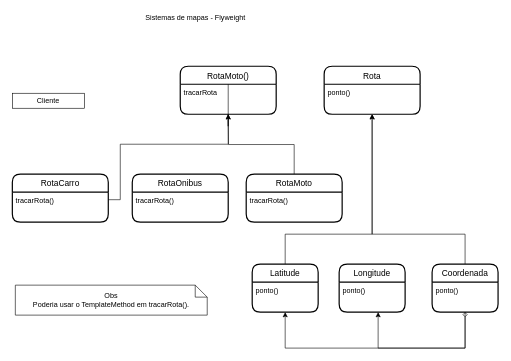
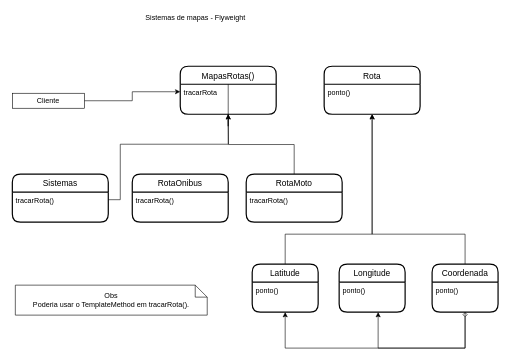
node "RotaMoto()": label "RotaMoto()" -> "MapasRotas()"
edge "Cliente" -> "tracarRota": added
node "RotaCarro": label "RotaCarro" -> "Sistemas"
